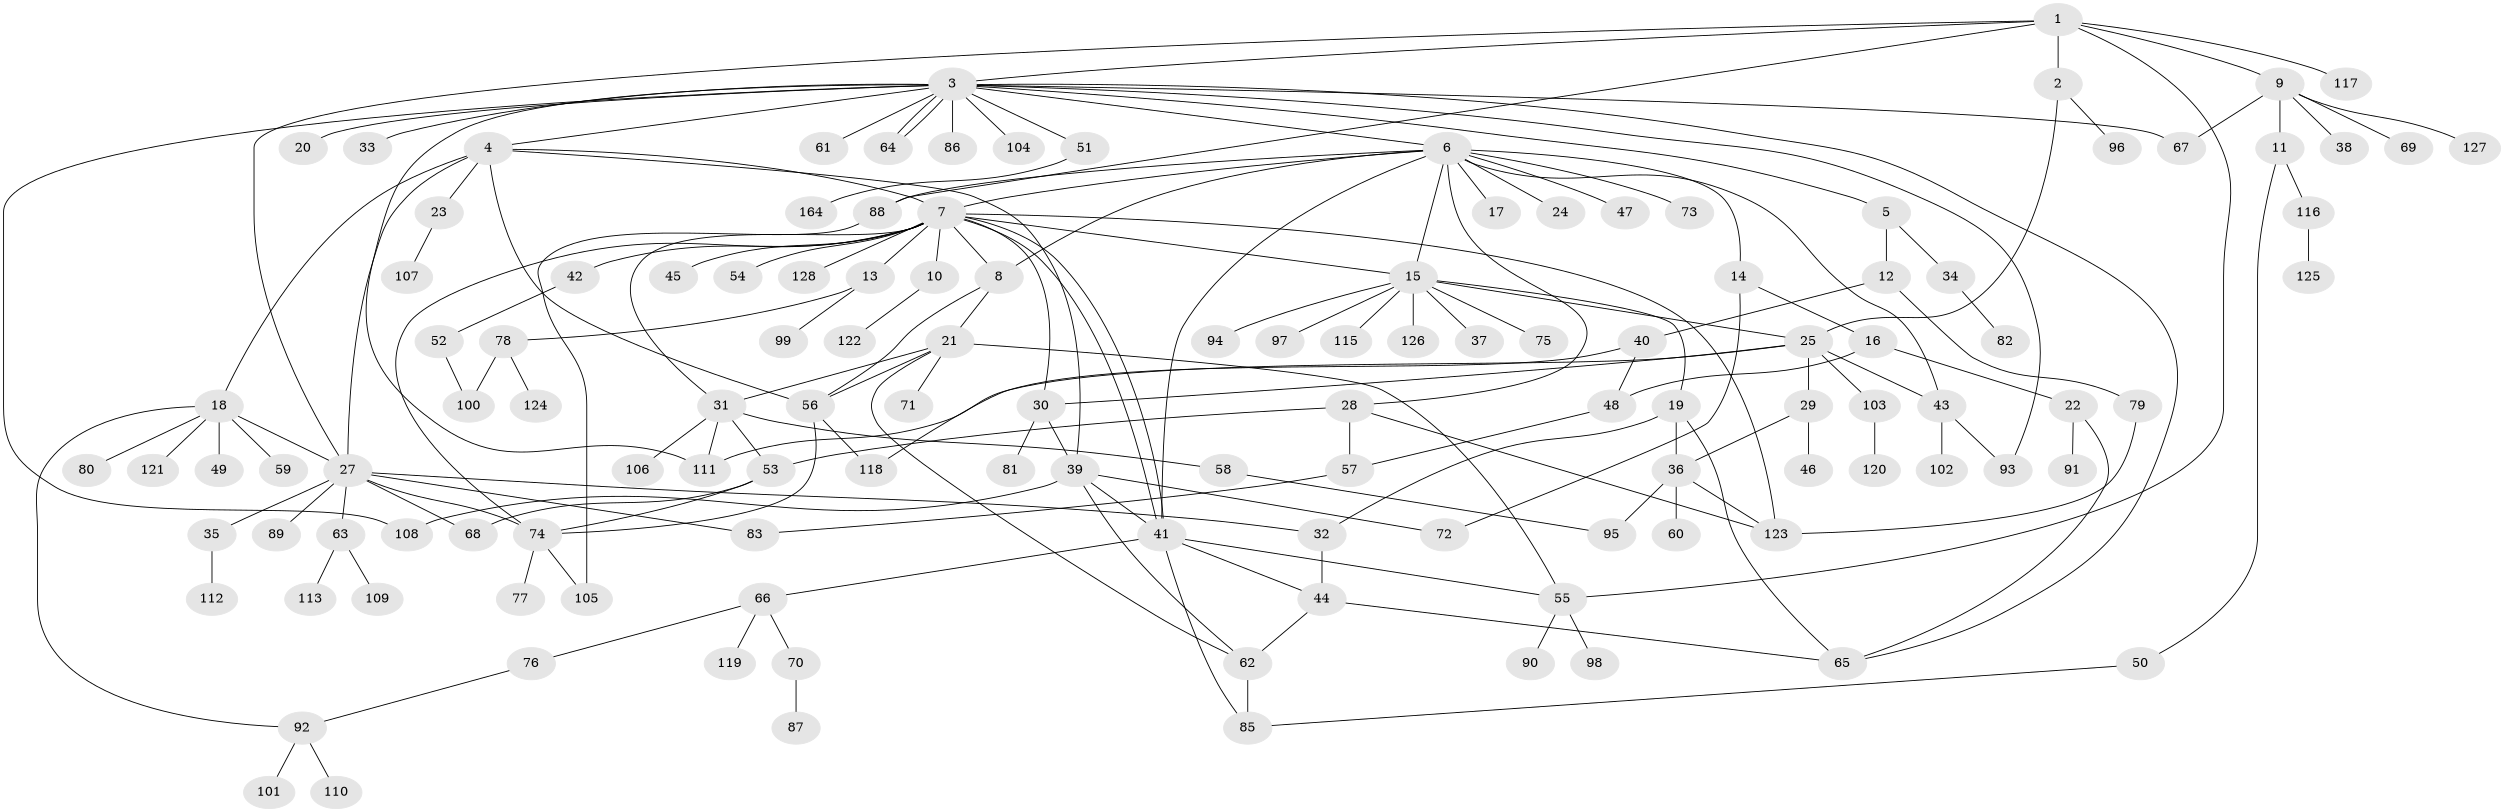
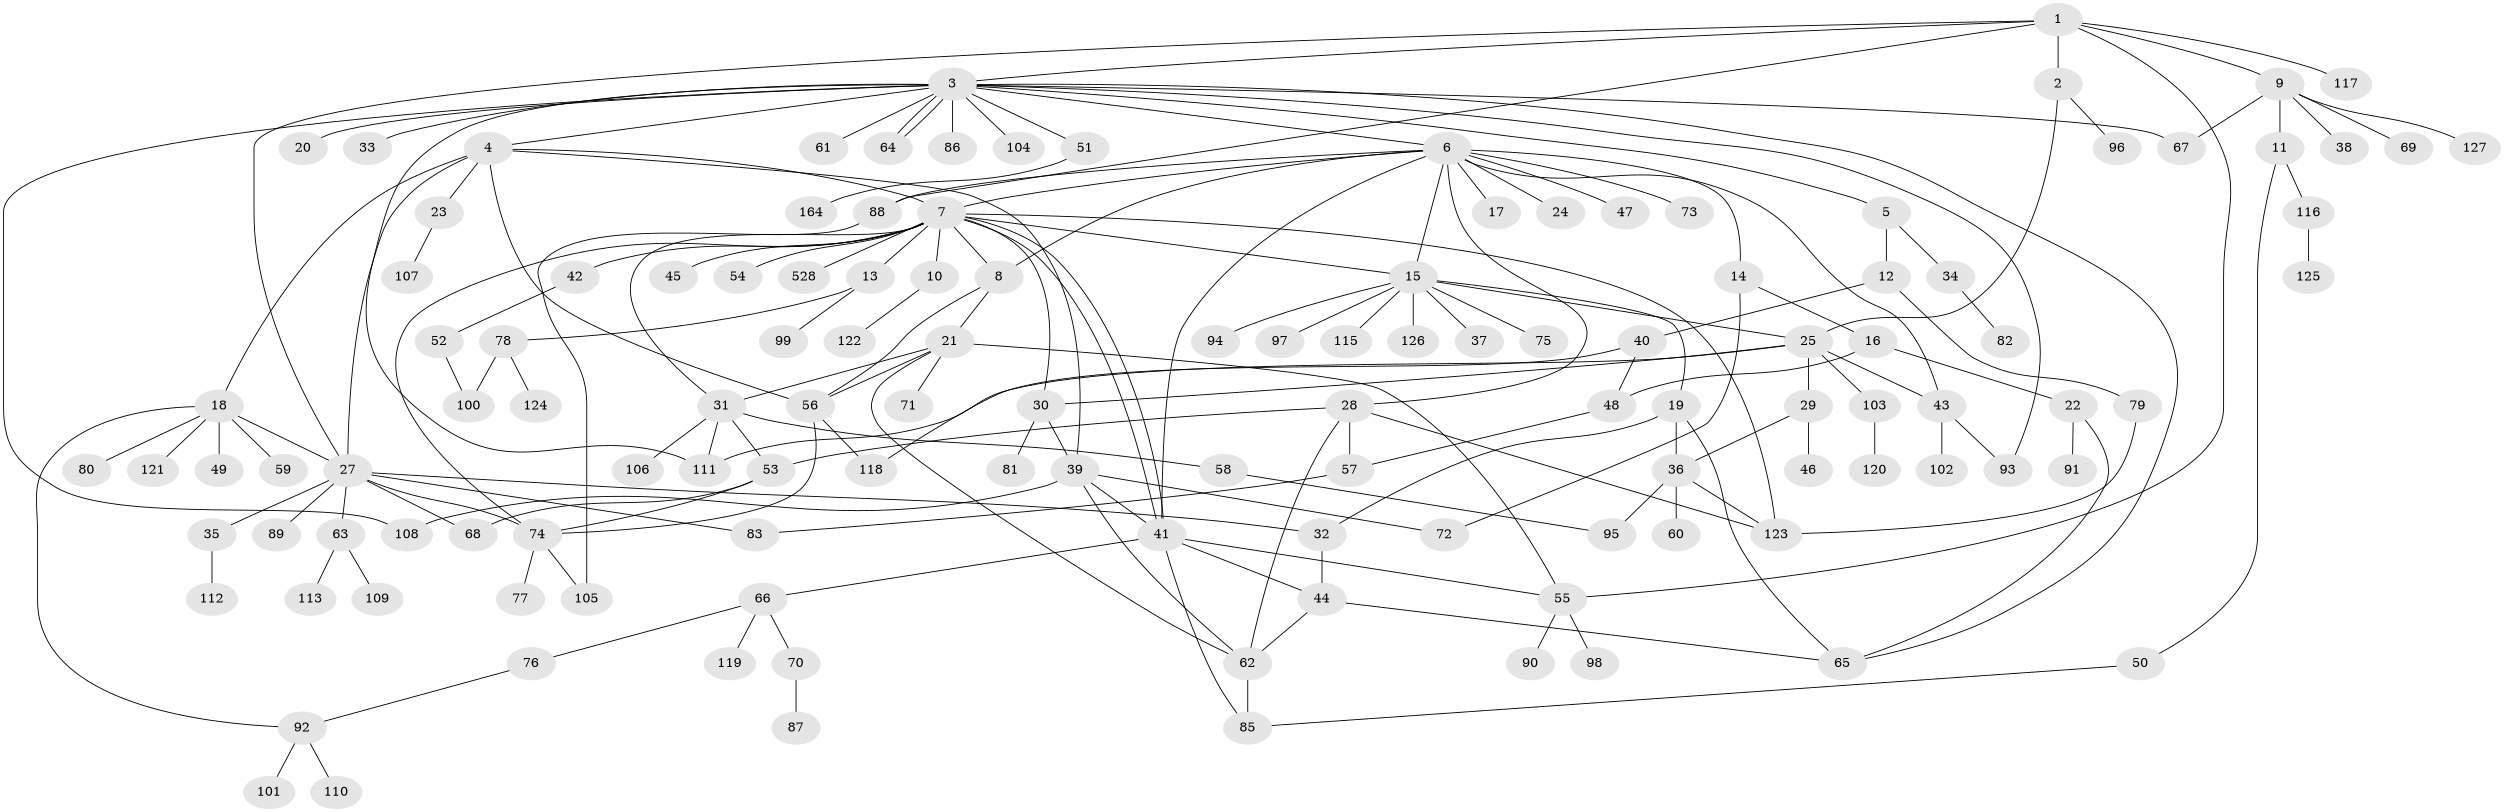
node "128": label "128" -> "528"
edge "28" -- "62": added
